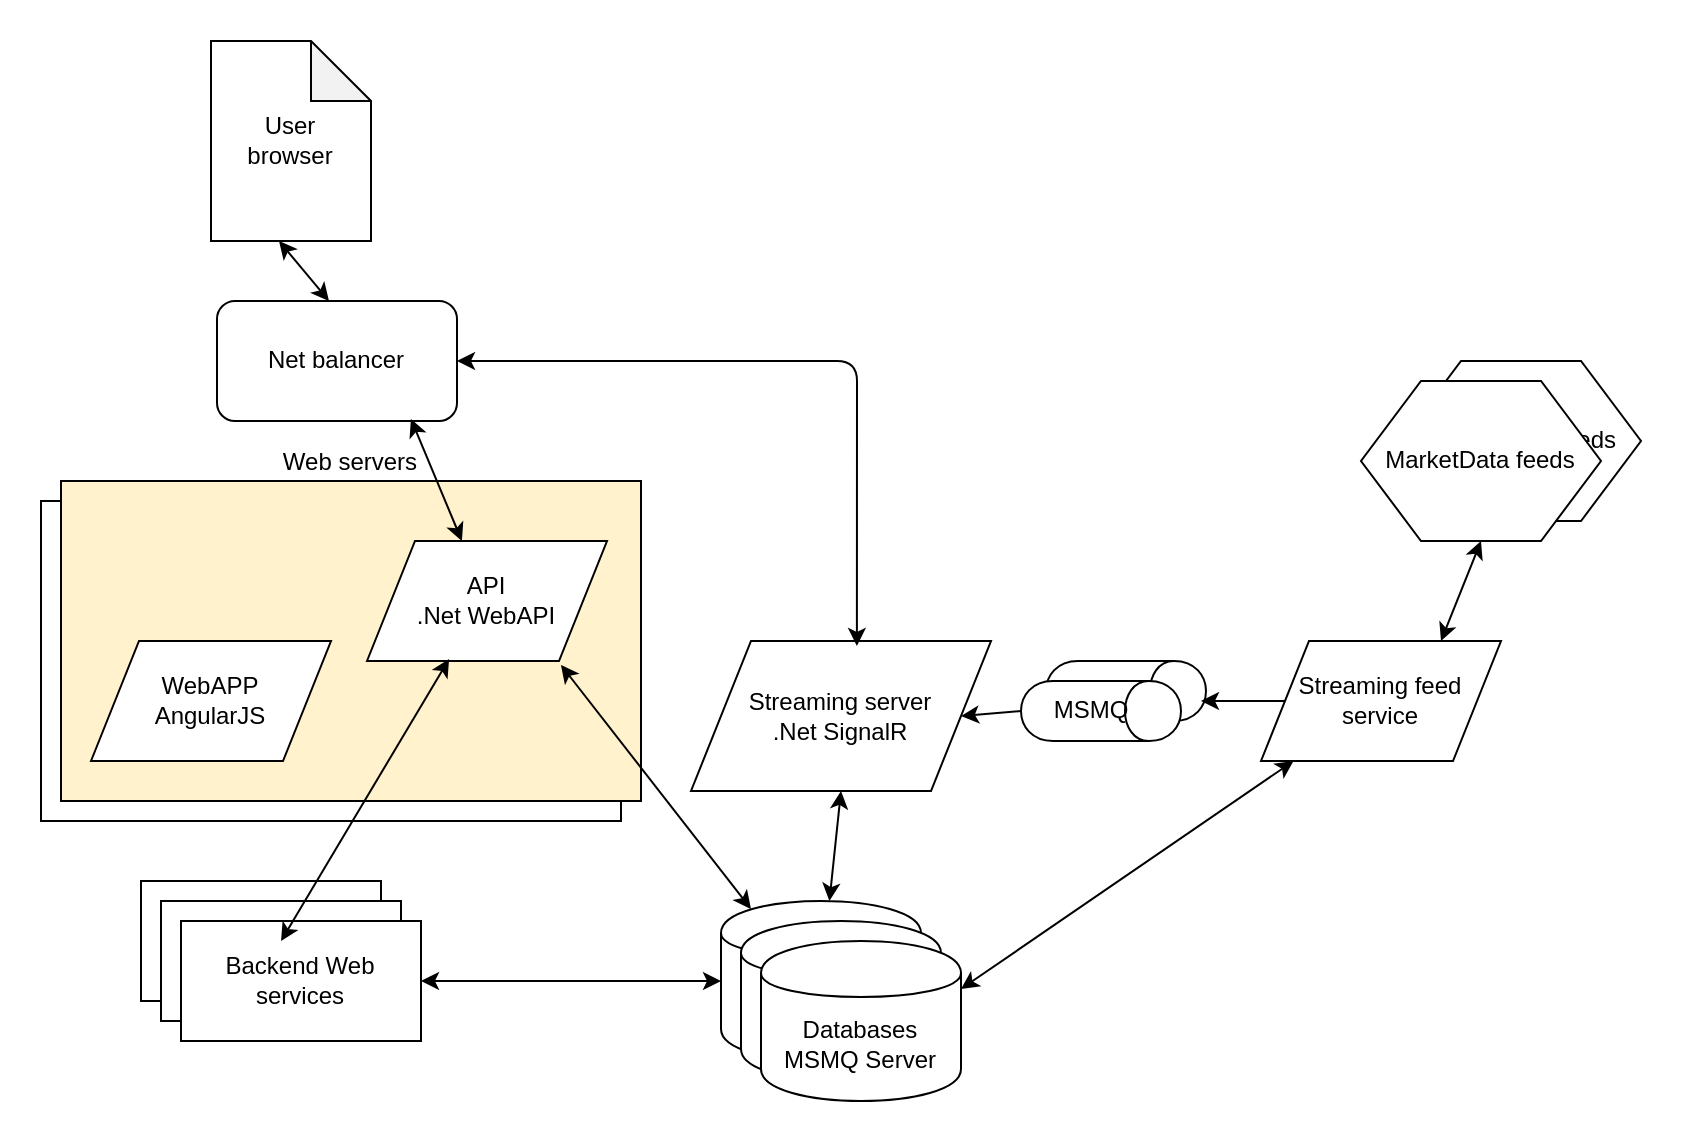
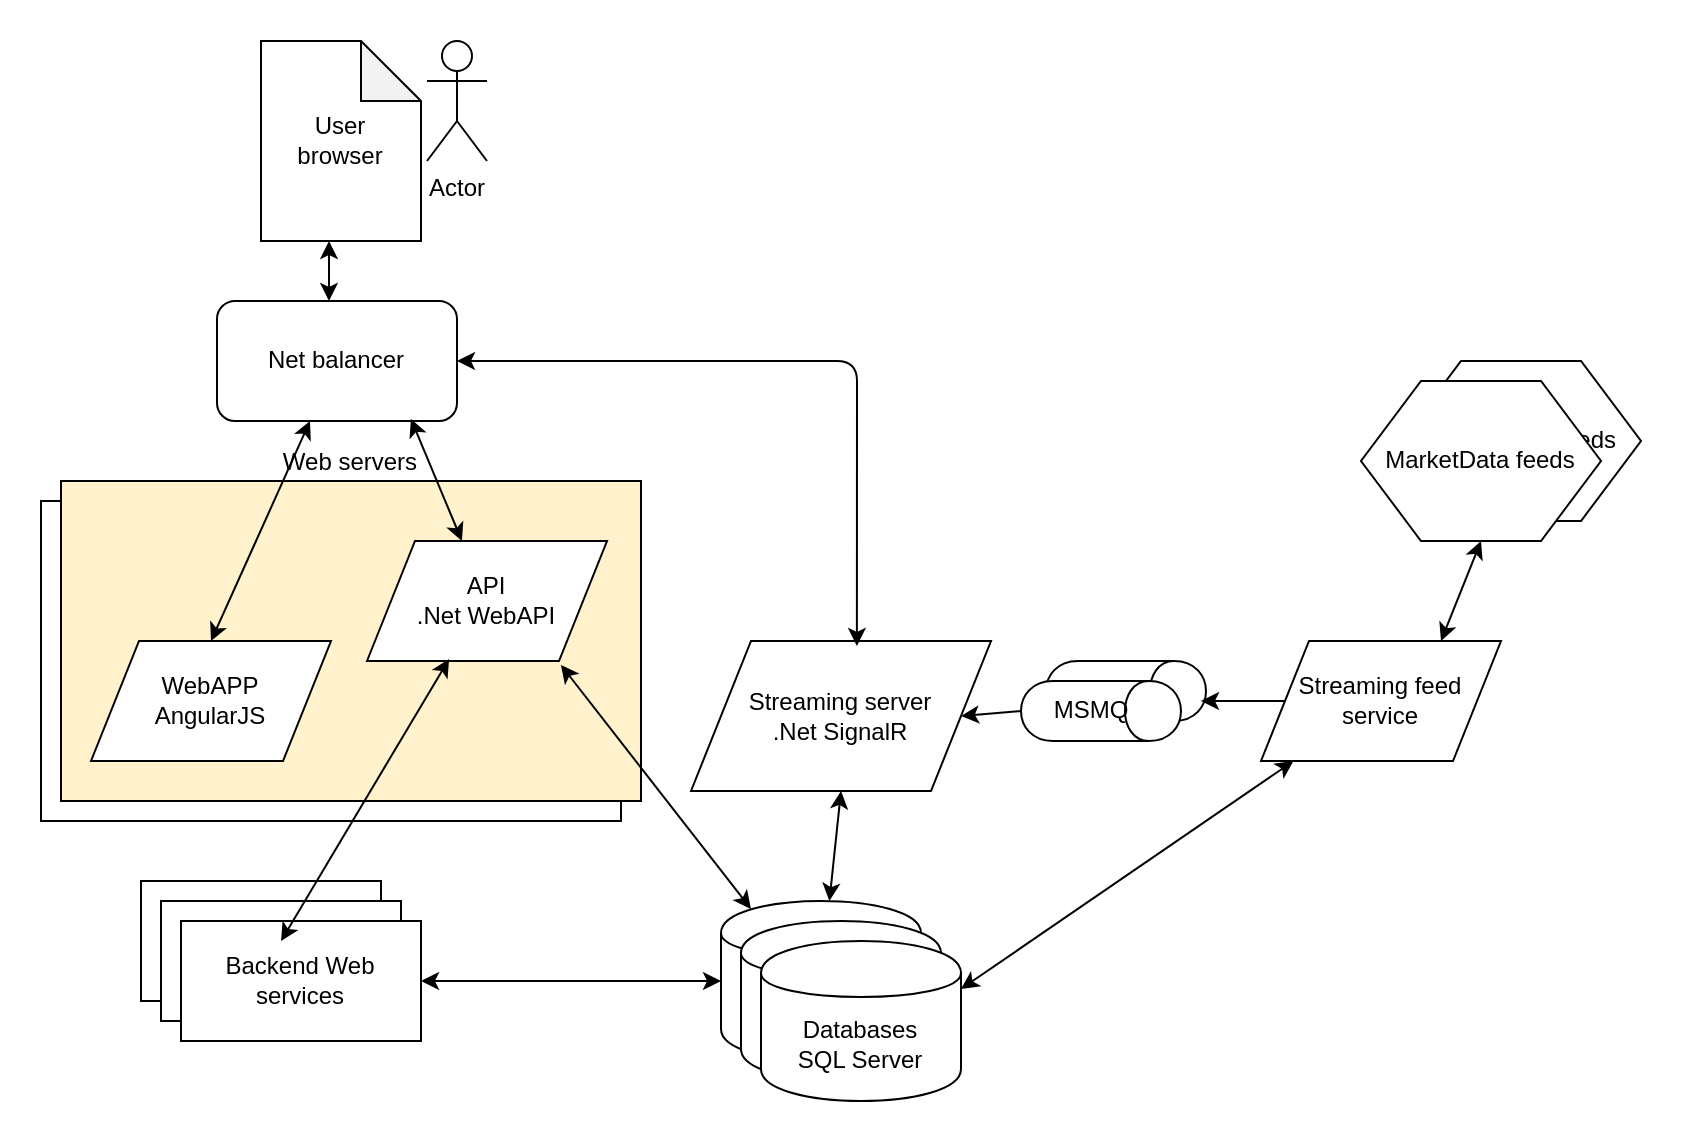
node "Actor": added
node "User browser": moved (291, 141) -> (341, 141)
edge "Net balancer" -- "WebAPP AngularJS": added
node "Databases MSMQ Server": label "Databases MSMQ Server" -> "Databases SQL Server"
